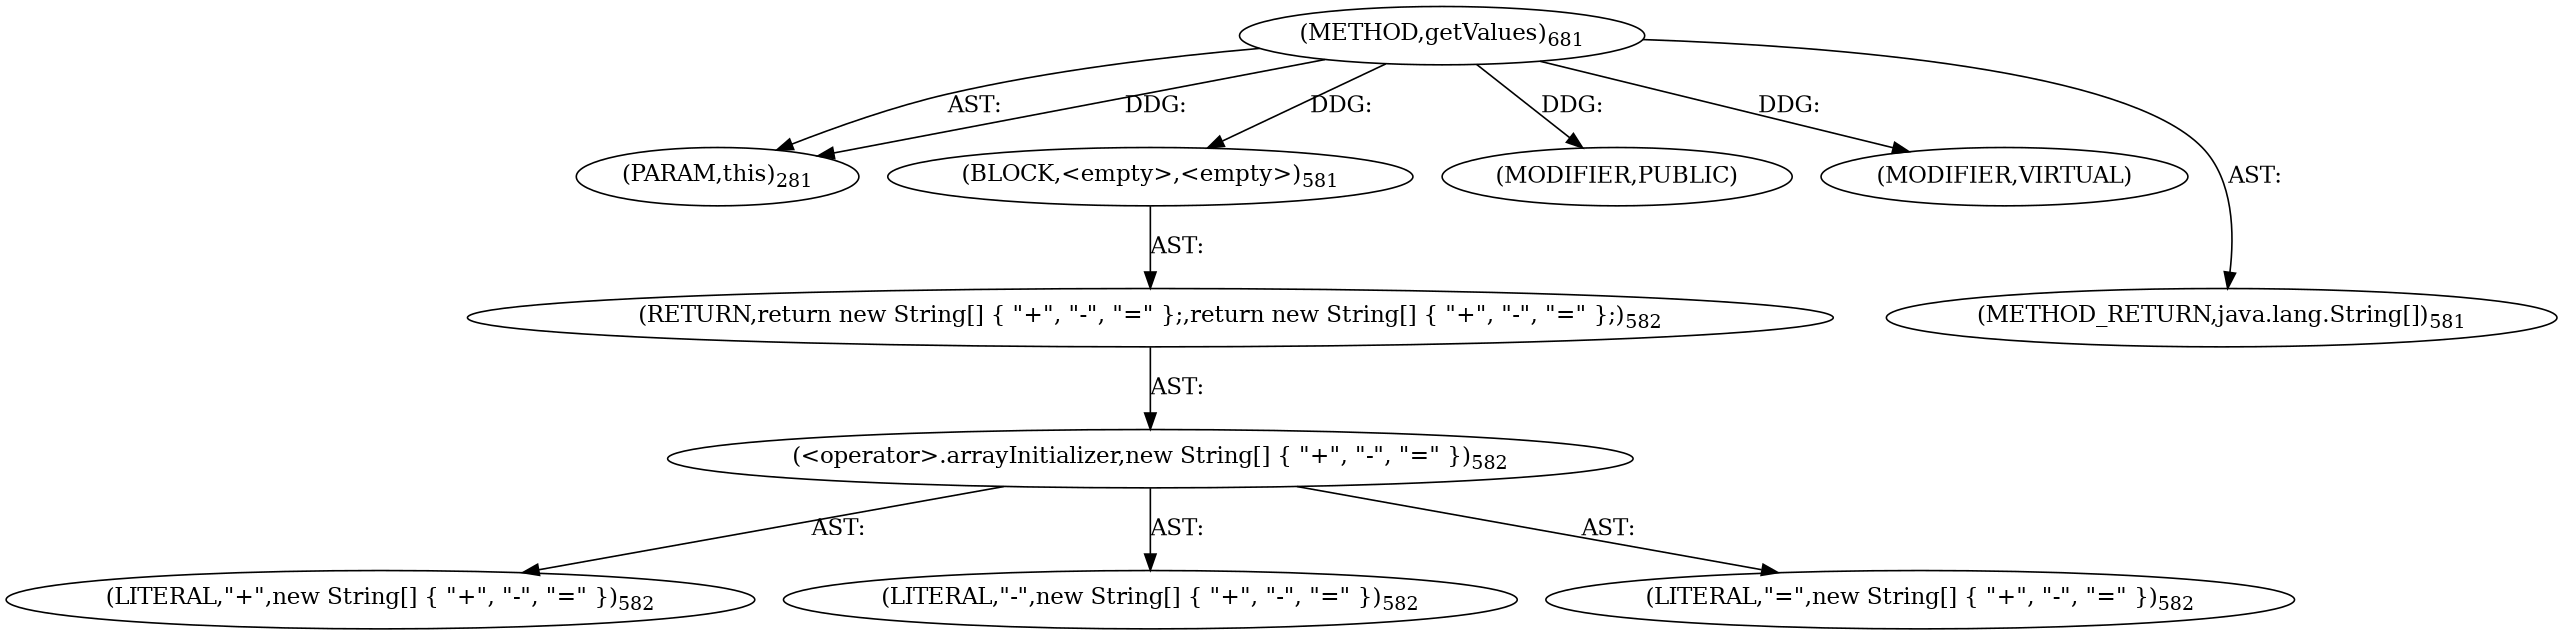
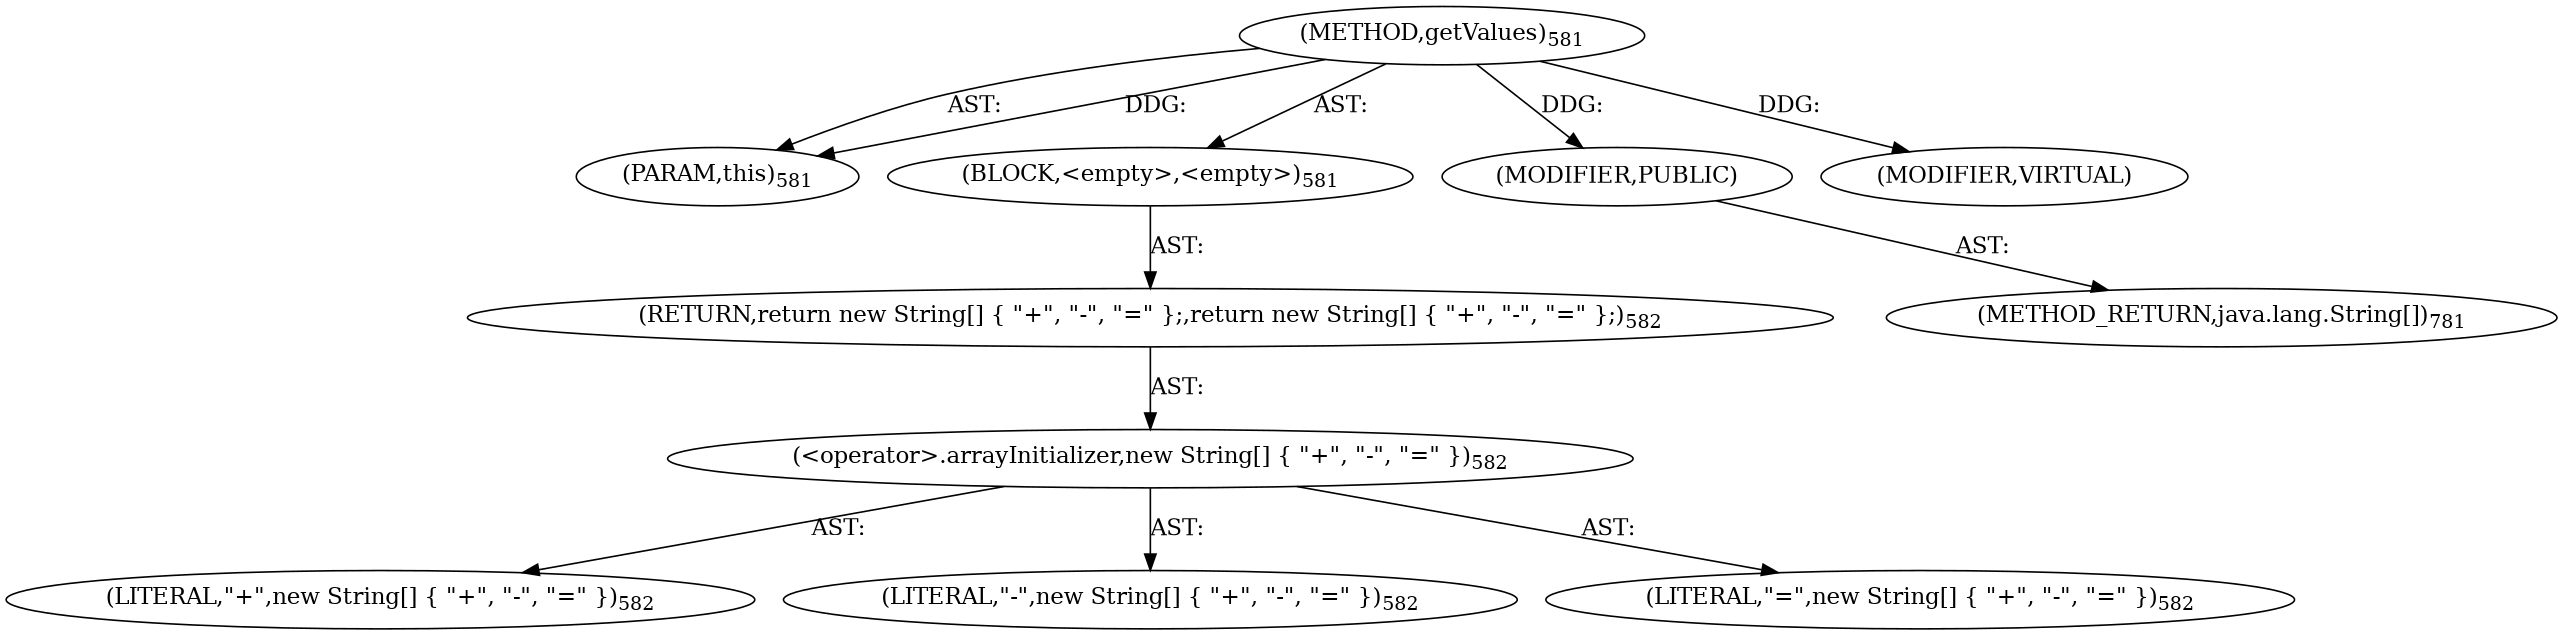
node "(METHOD,getValues)": text "681" -> "581"
edge "(METHOD,getValues)" -> "(METHOD_RETURN,java.lang.String[])": now "(MODIFIER,PUBLIC)" -> "(METHOD_RETURN,java.lang.String[])"
edge "(METHOD,getValues)" -> "(BLOCK,<empty>,<empty>)": label "DDG: " -> "AST: "
node "(PARAM,this)": text "281" -> "581"
node "(METHOD_RETURN,java.lang.String[])": text "581" -> "781"
